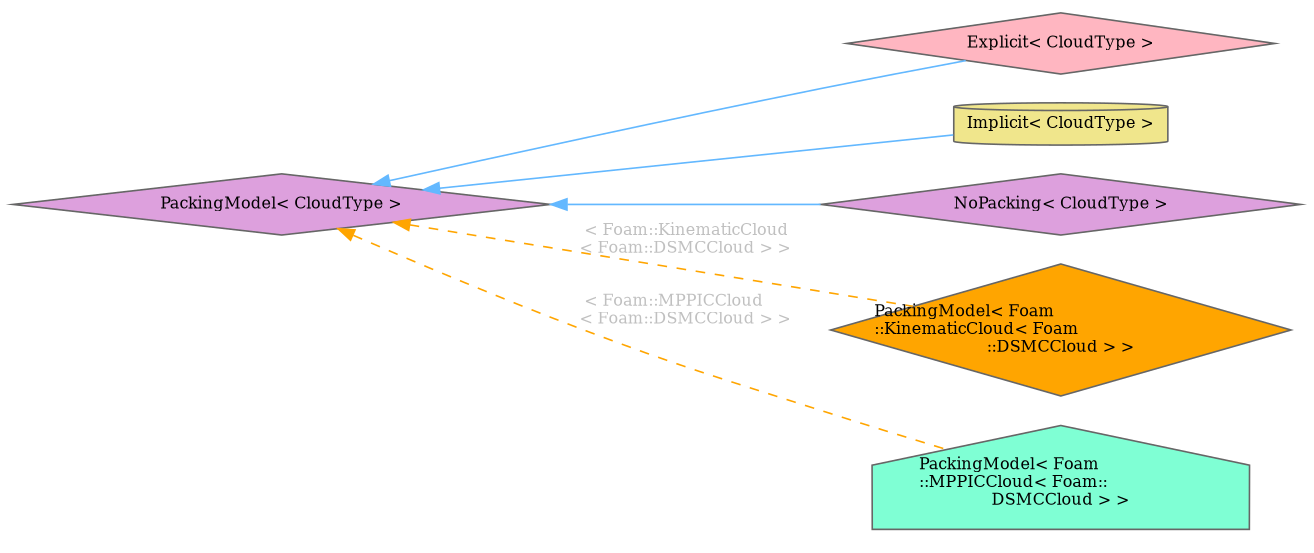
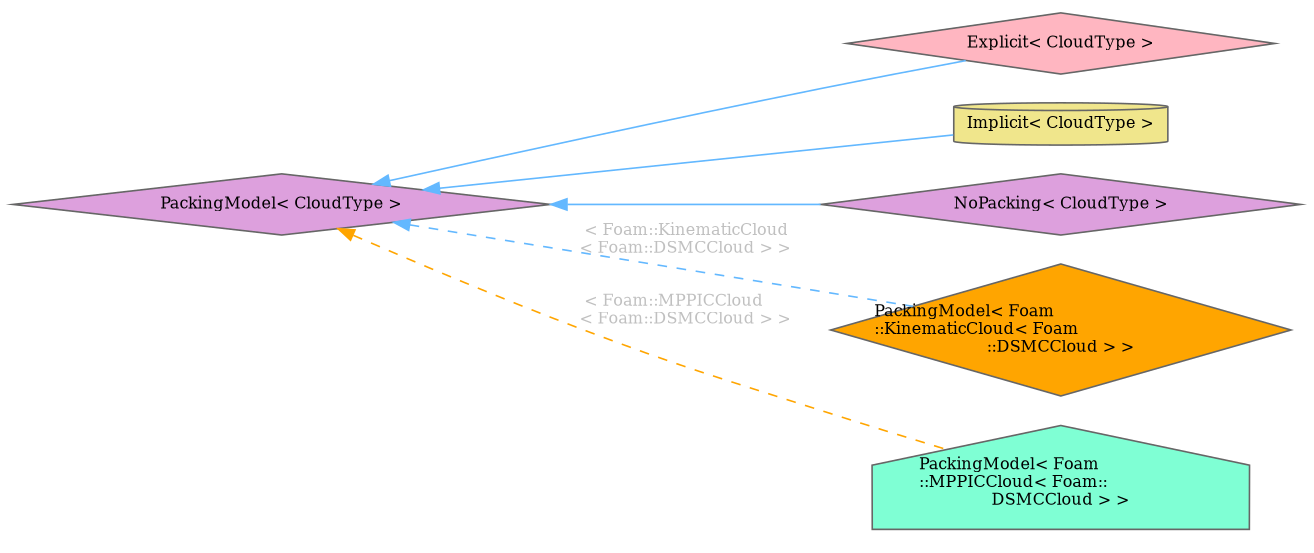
edge "PackingModel< Foam ::KinematicCloud< Foam ::DSMCCloud > >" -> "PackingModel< CloudType >": color orange -> steelblue1
